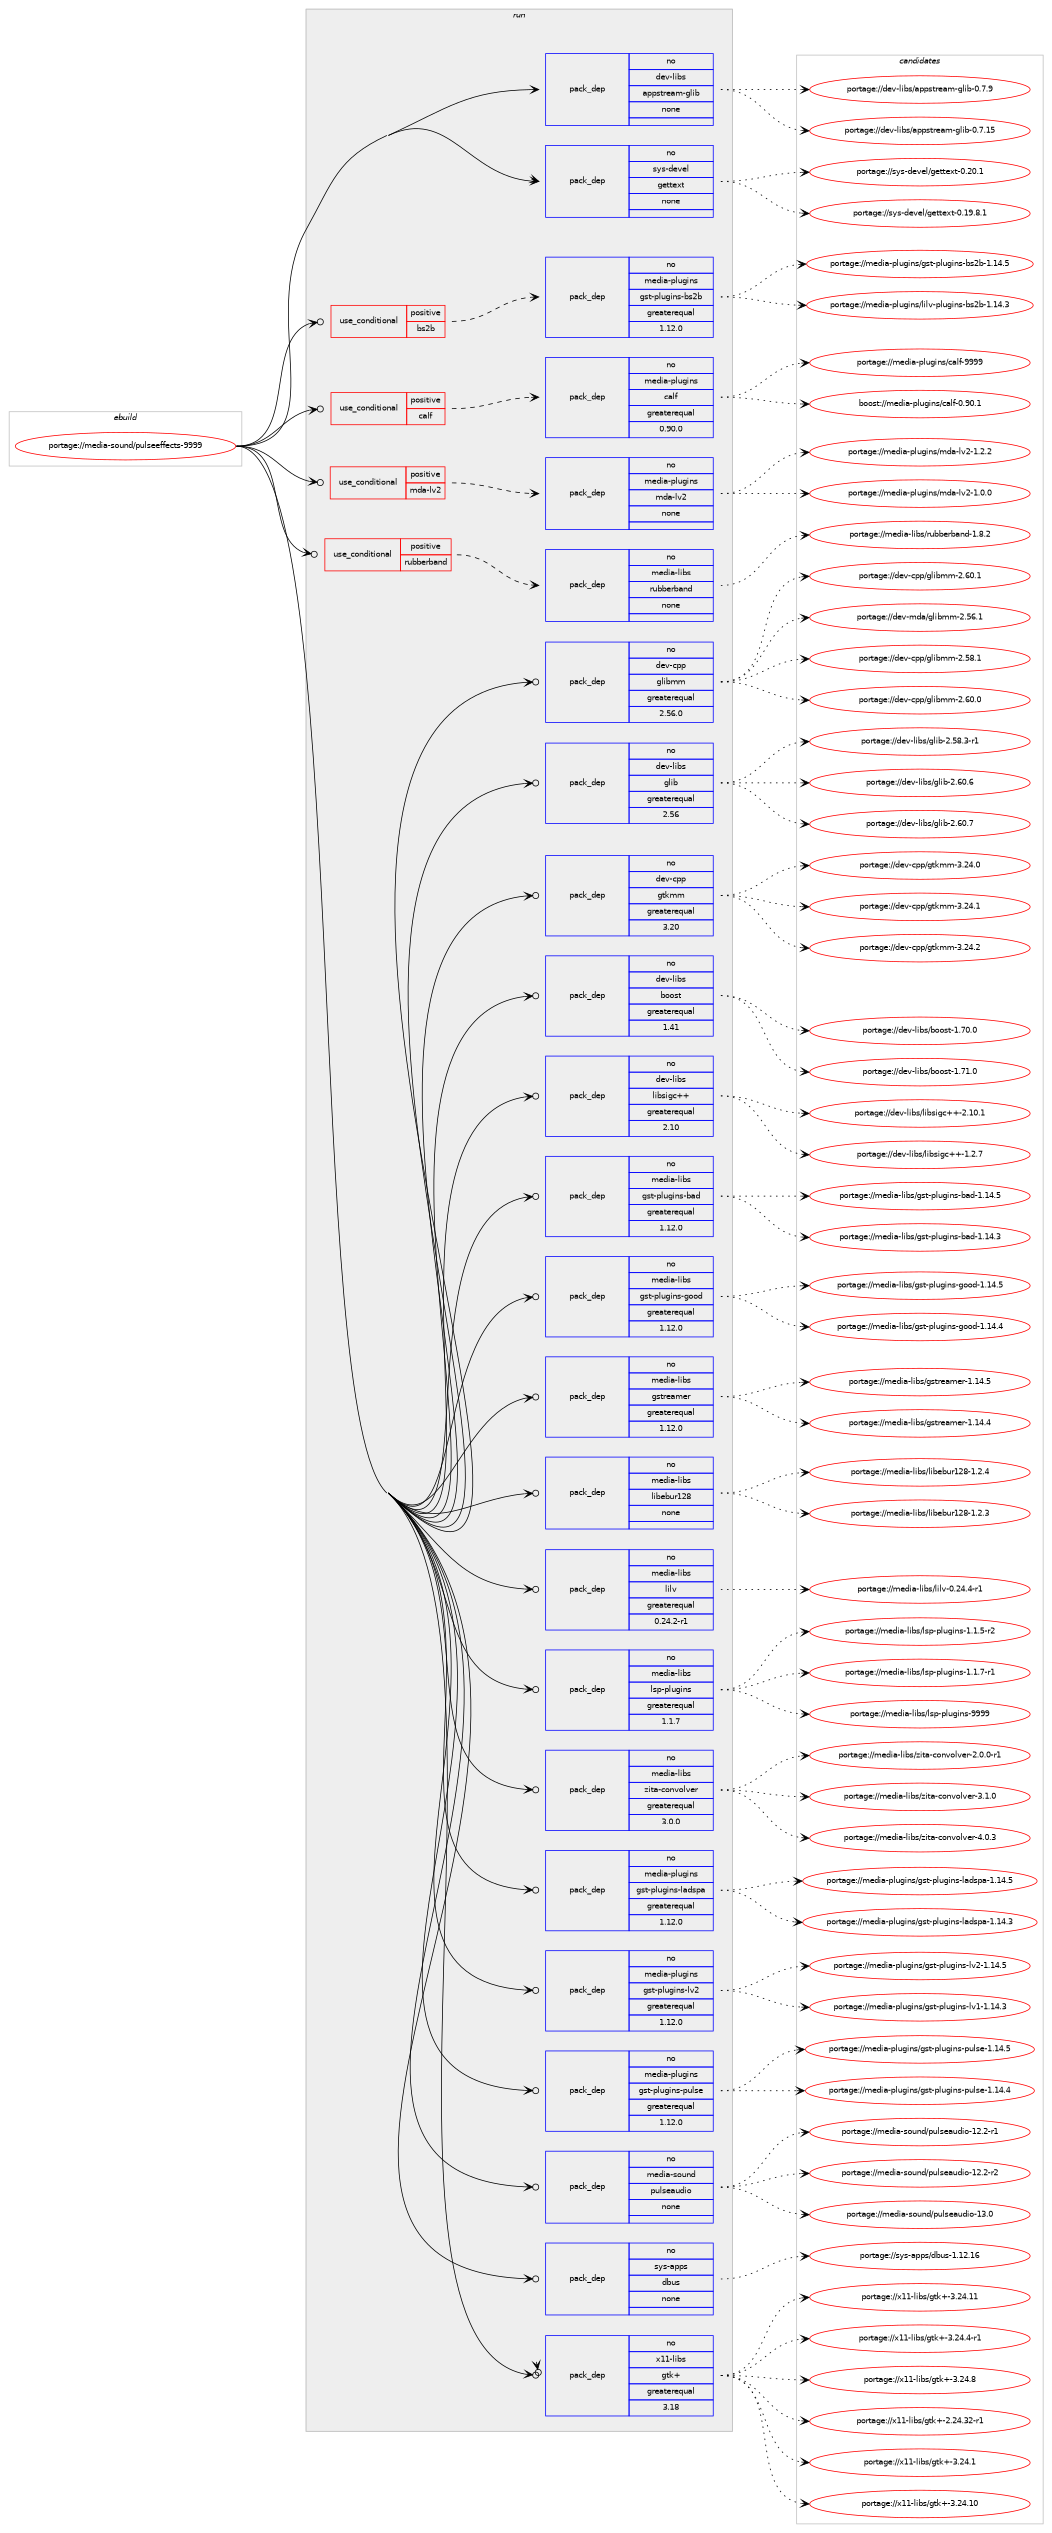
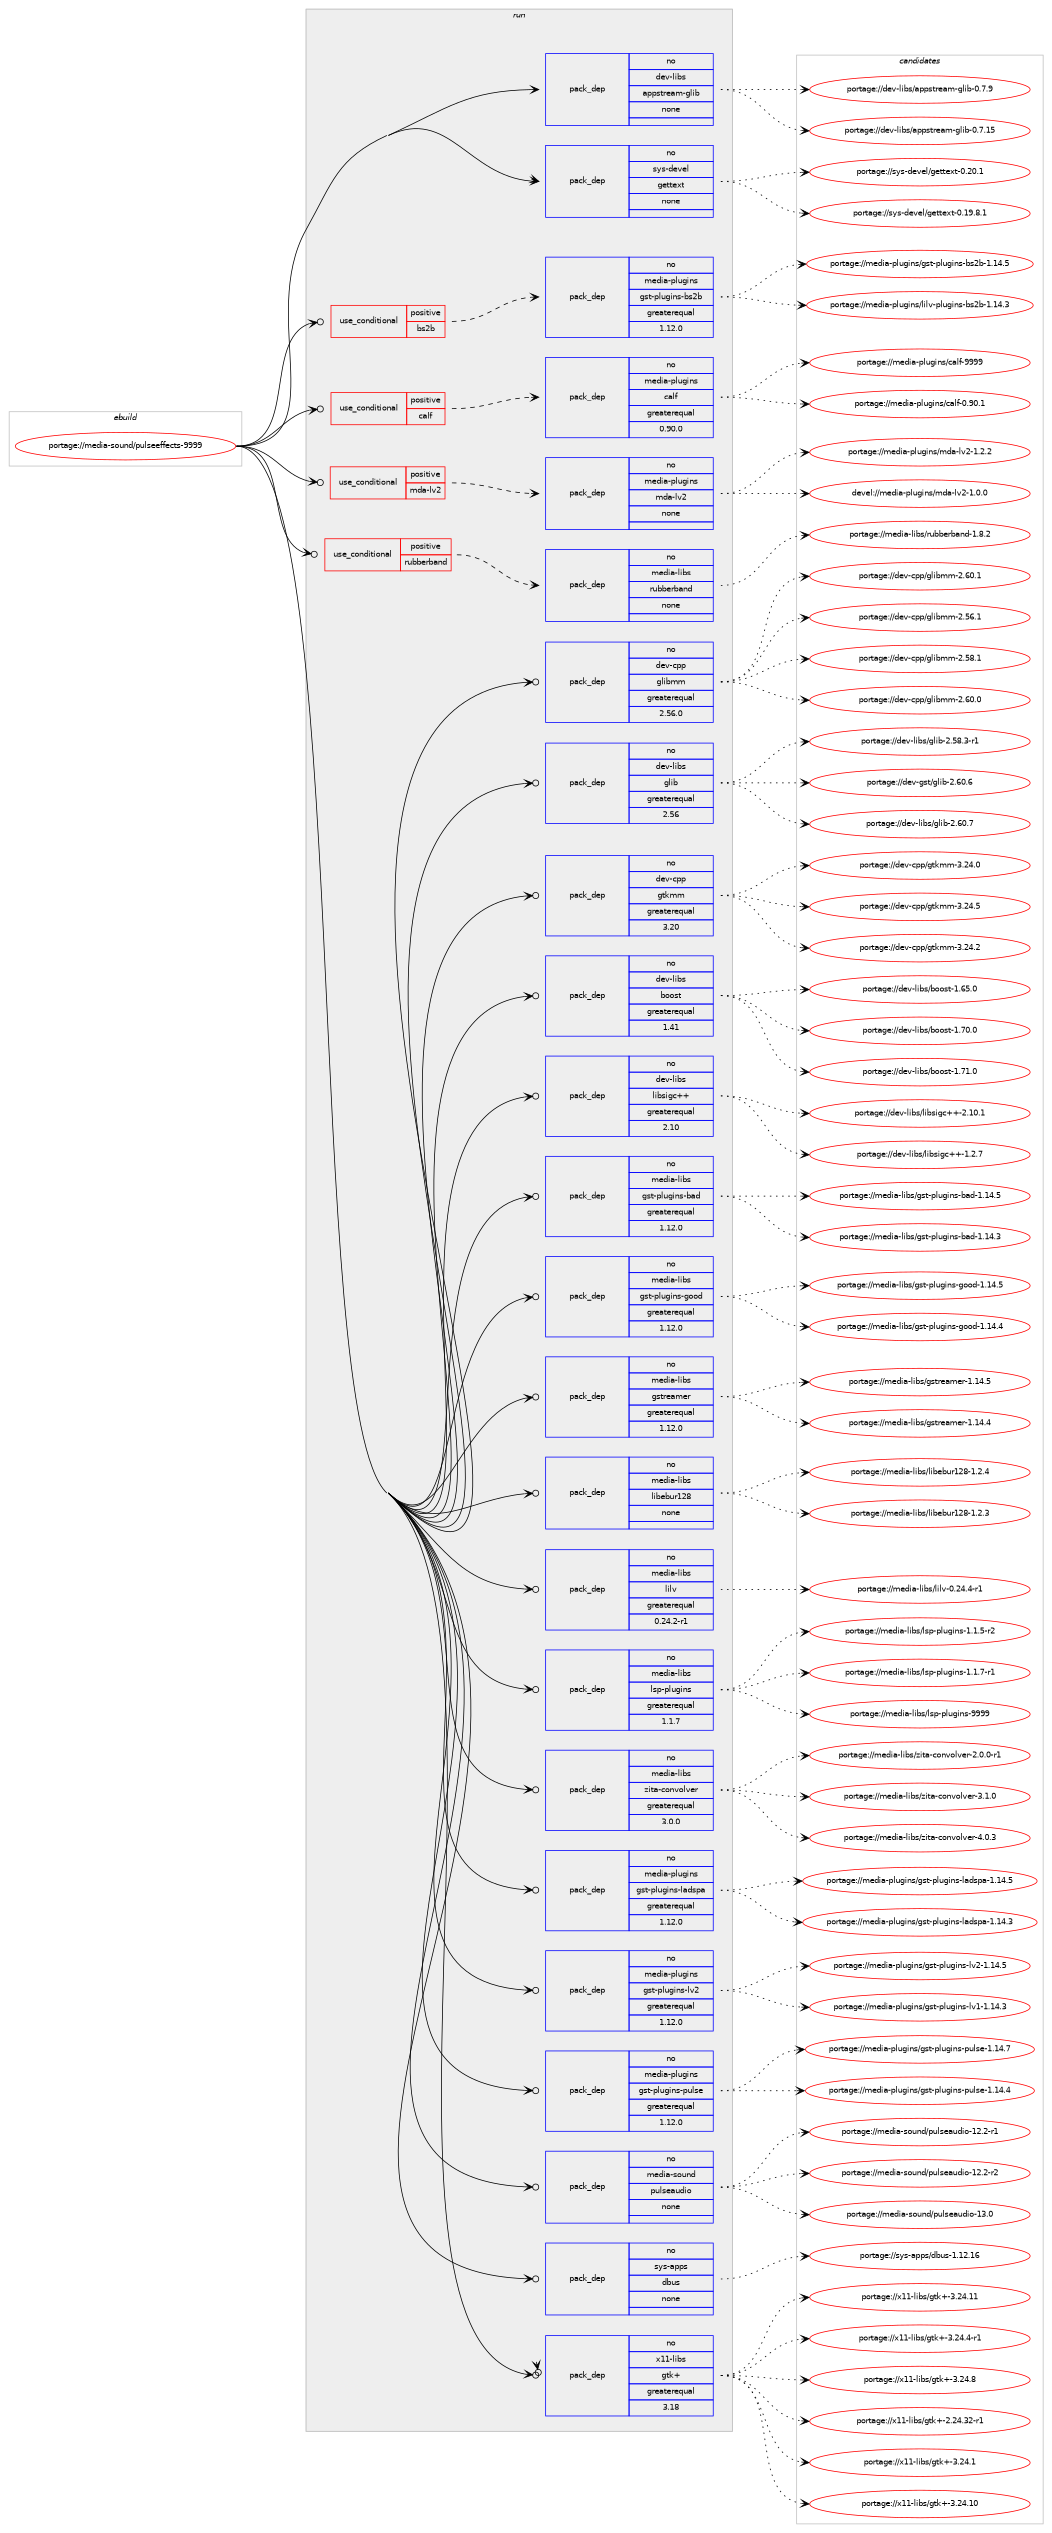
node "boost://media-plugins/calf-0.90.1": label "boost://media-plugins/calf-0.90.1" -> "portage://media-plugins/calf-0.90.1"
node "portage://media-plugins/mda-lv2-1.0.0": label "portage://media-plugins/mda-lv2-1.0.0" -> "devel://media-plugins/mda-lv2-1.0.0"
node "portage://dev-mda/glibmm-2.56.1": label "portage://dev-mda/glibmm-2.56.1" -> "portage://dev-cpp/glibmm-2.56.1"
node "portage://dev-libs/glib-2.60.6": label "portage://dev-libs/glib-2.60.6" -> "portage://dev-gst/glib-2.60.6"
node "portage://dev-cpp/gtkmm-3.24.1": label "portage://dev-cpp/gtkmm-3.24.1" -> "portage://dev-cpp/gtkmm-3.24.5"
node "portage://dev-libs/boost-1.65.0": added
node "portage://media-plugins/gst-plugins-pulse-1.14.5": label "portage://media-plugins/gst-plugins-pulse-1.14.5" -> "portage://media-plugins/gst-plugins-pulse-1.14.7"
